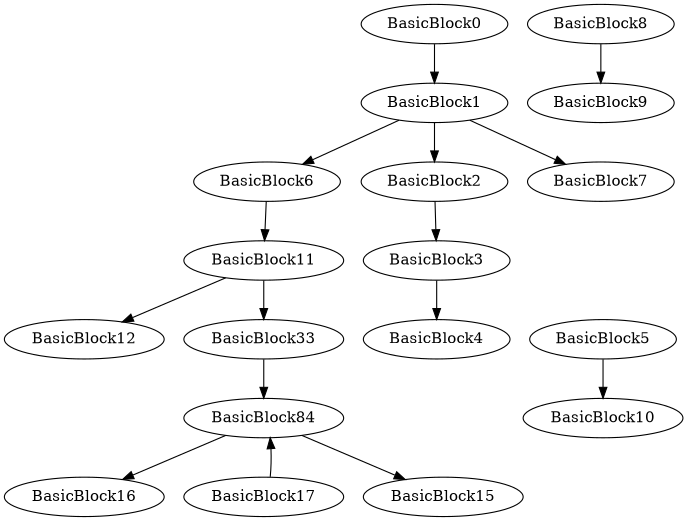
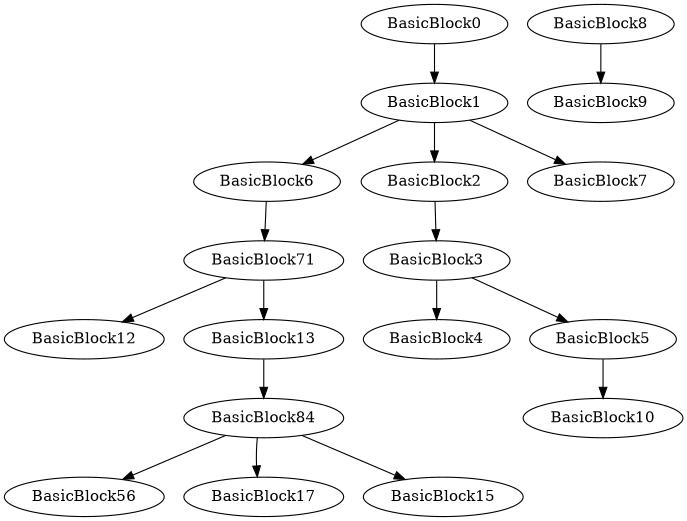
node "BasicBlock11": label "BasicBlock11" -> "BasicBlock71"
edge "BasicBlock3" -> "BasicBlock5": added
node "BasicBlock33": label "BasicBlock33" -> "BasicBlock13"
edge "BasicBlock17" -> "BasicBlock84": reversed
node "BasicBlock16": label "BasicBlock16" -> "BasicBlock56"
